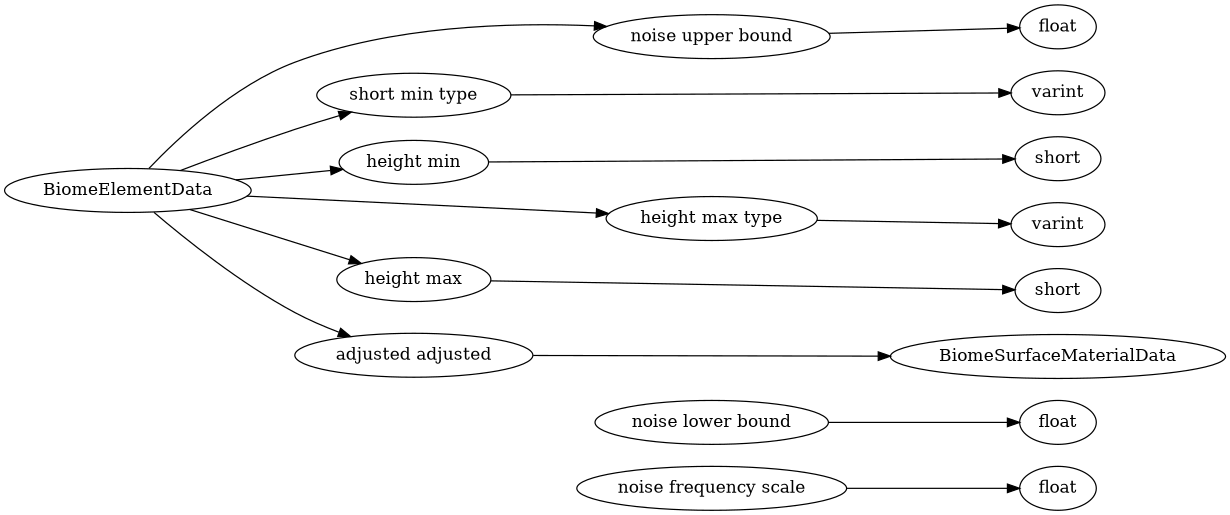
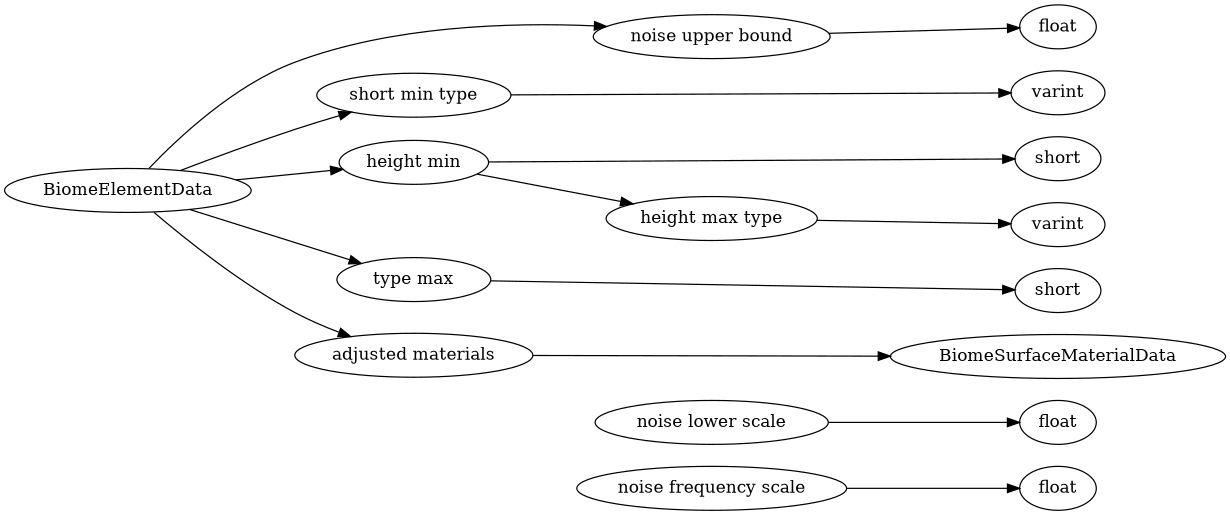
edge "BiomeElementData" -> "height max type": now "height min" -> "height max type"
node "height max": label "height max" -> "type max"
node "adjusted adjusted": label "adjusted adjusted" -> "adjusted materials"
node "noise lower bound": label "noise lower bound" -> "noise lower scale"
